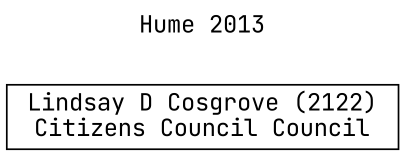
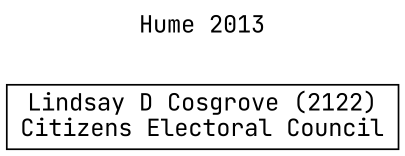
node "Lindsay D Cosgrove (2122) Citizens Council Council": label "Lindsay D Cosgrove (2122) Citizens Council Council" -> "Lindsay D Cosgrove (2122) Citizens Electoral Council"
